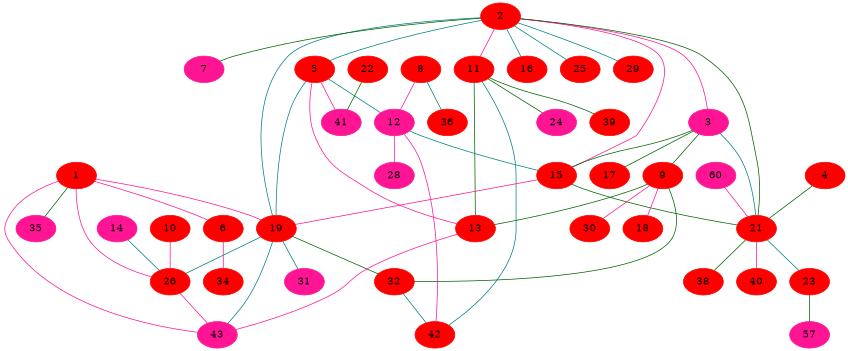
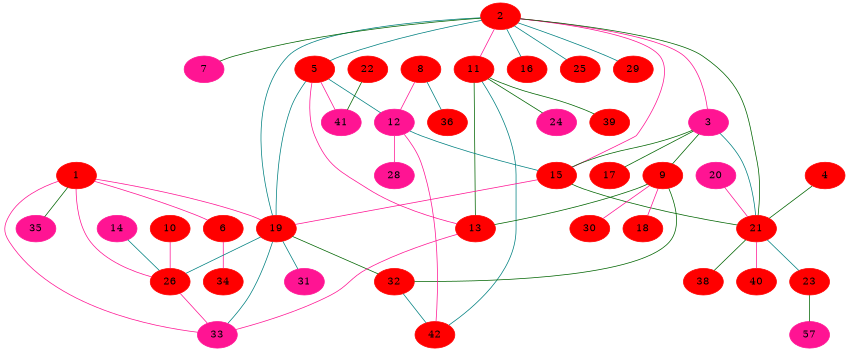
node "60": label "60" -> "20"
node "43": label "43" -> "33"
